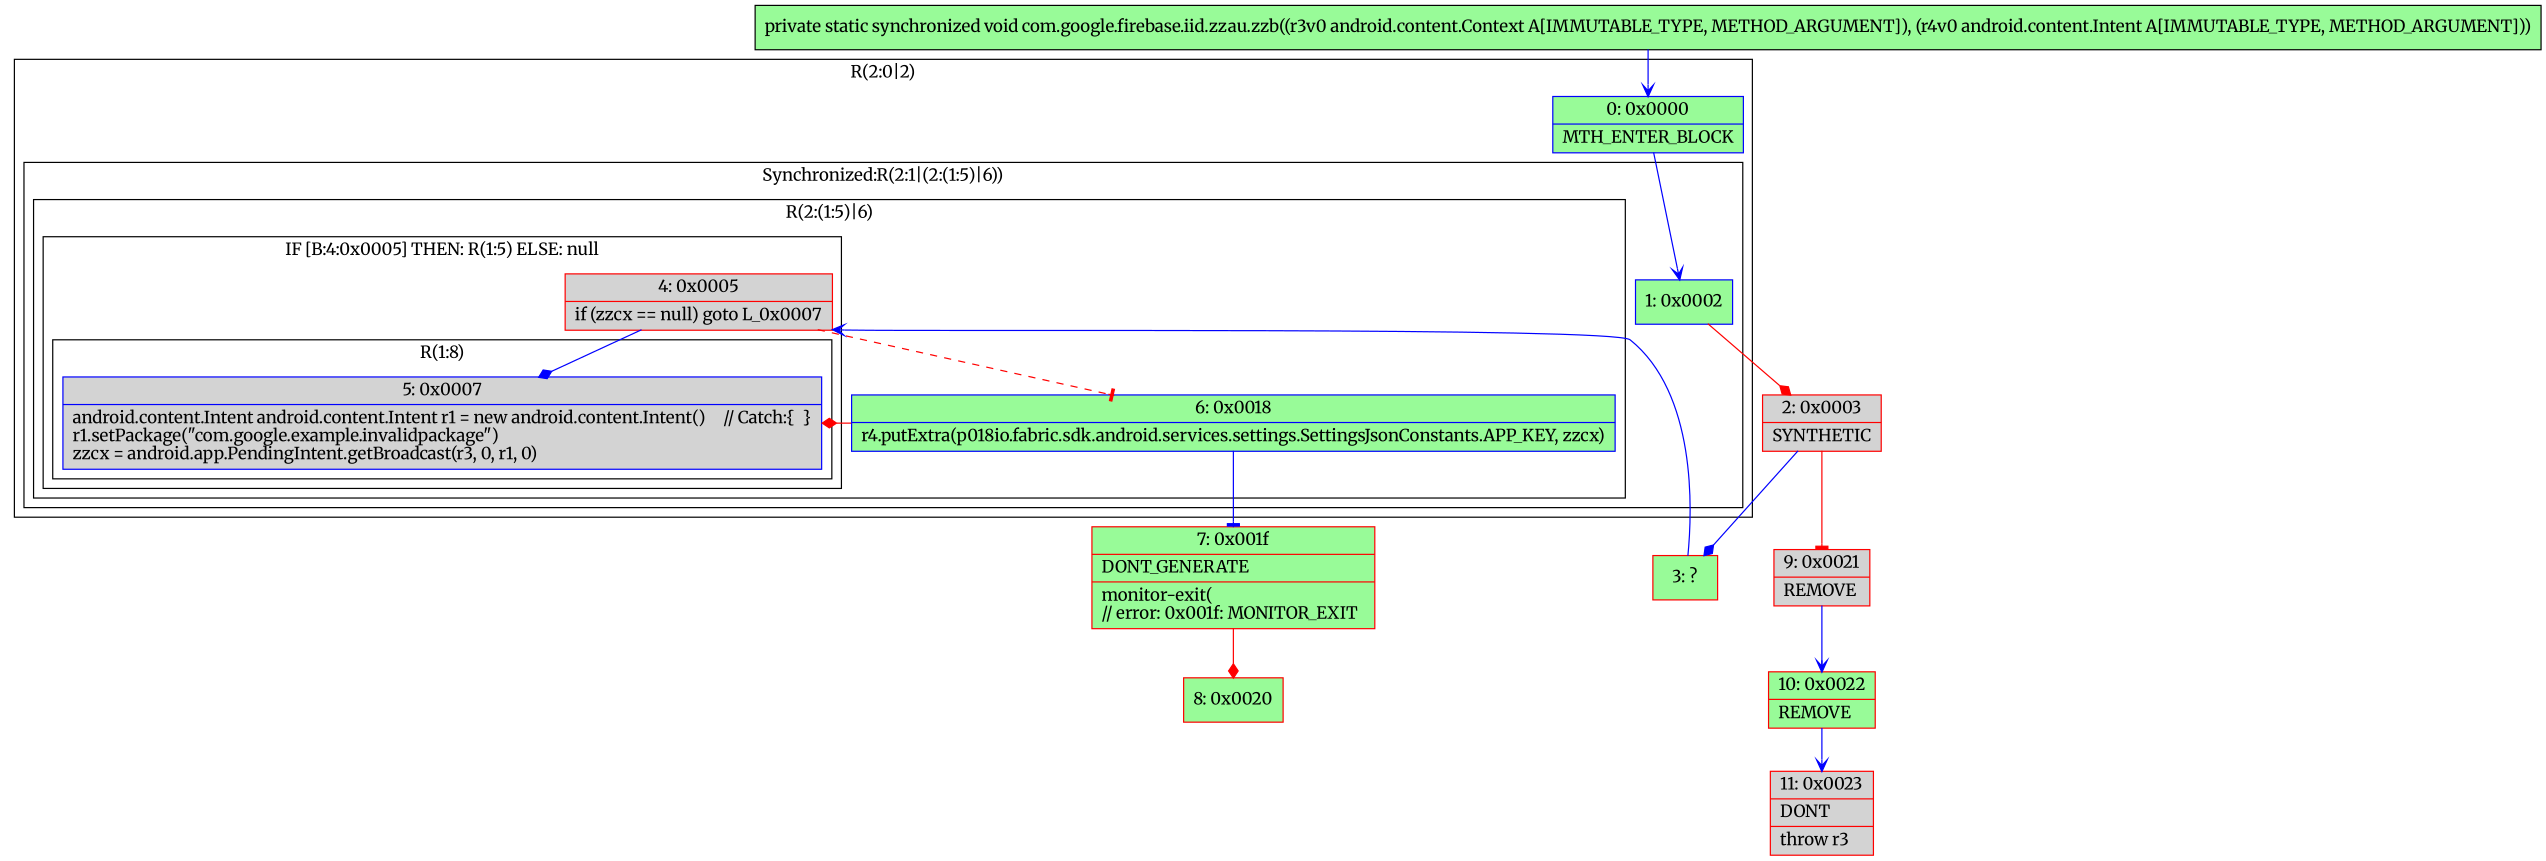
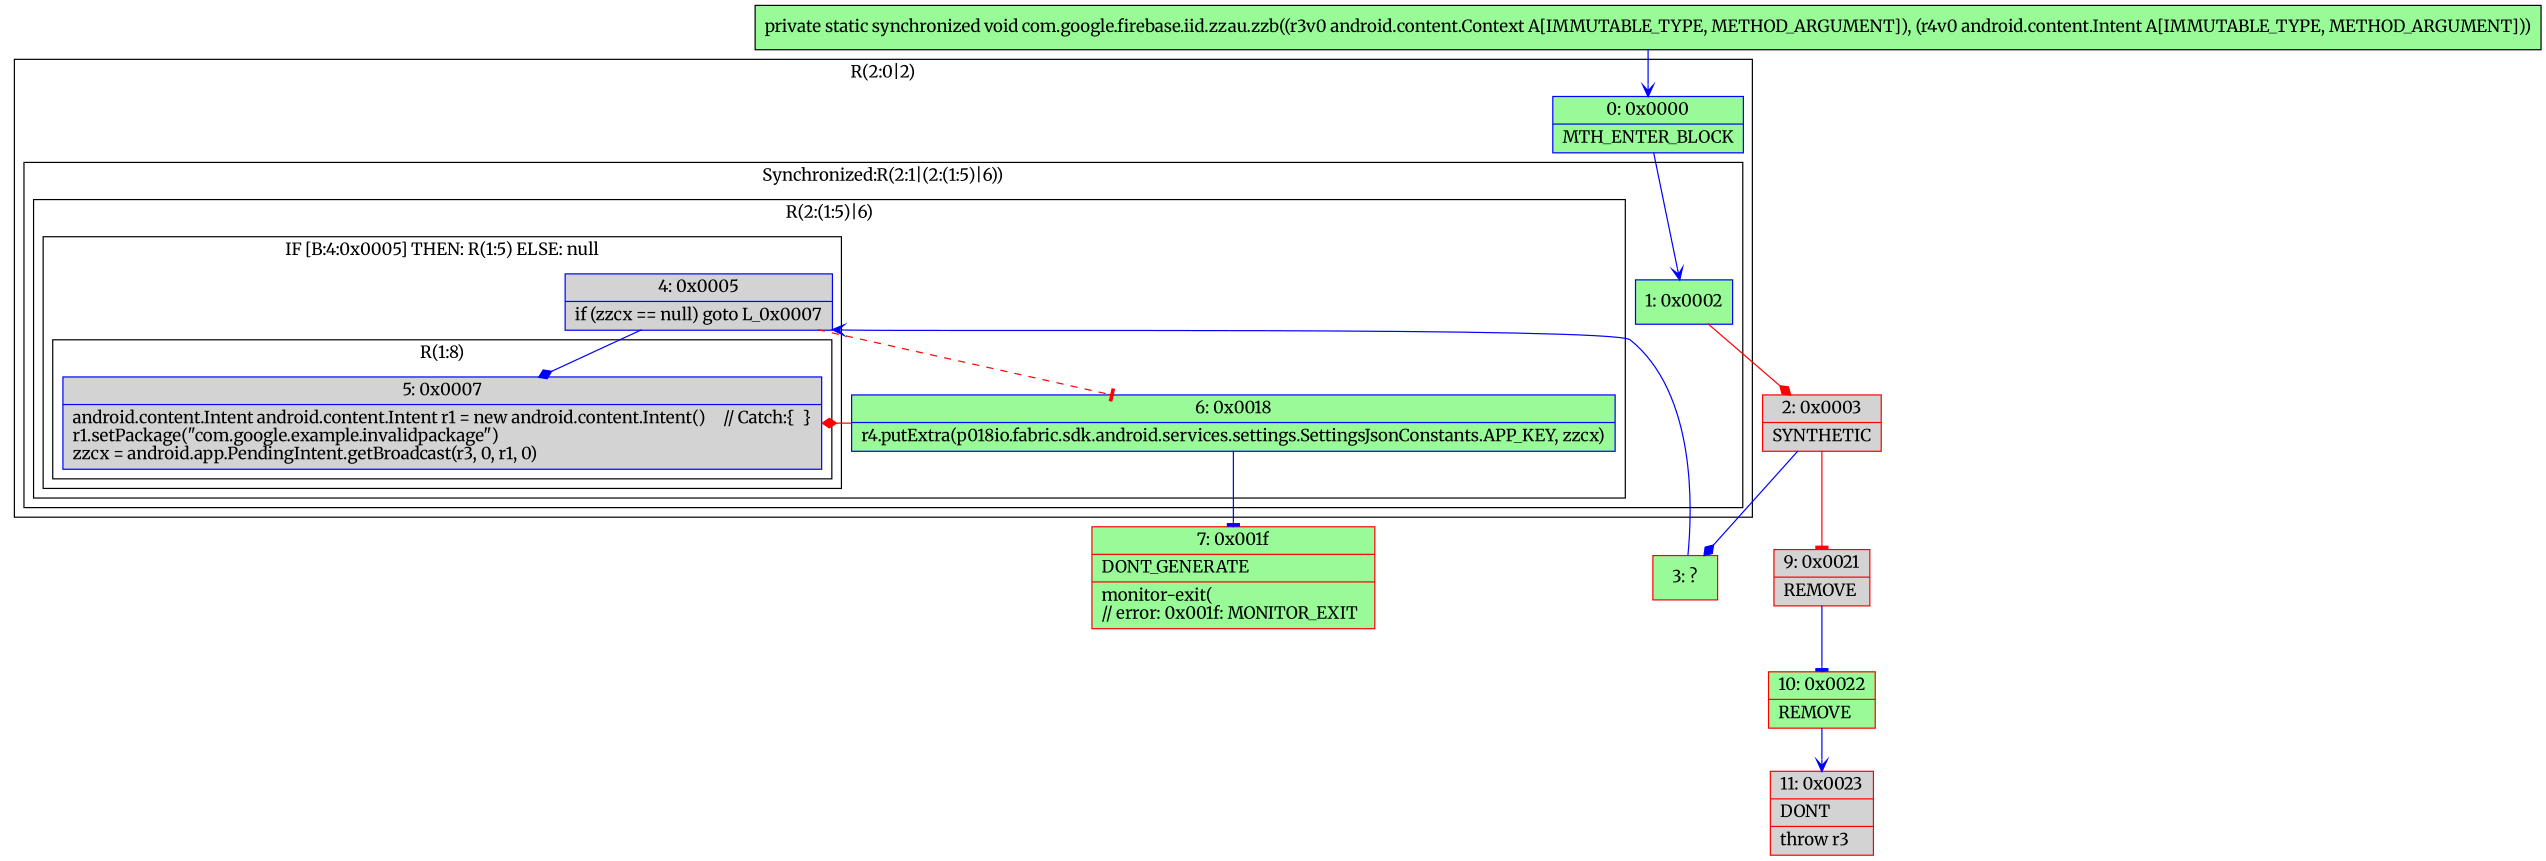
node "4: 0x0005": color red -> blue
edge "9: 0x0021" -> "10: 0x0022": arrowhead vee -> tee
node "8: 0x0020": removed
